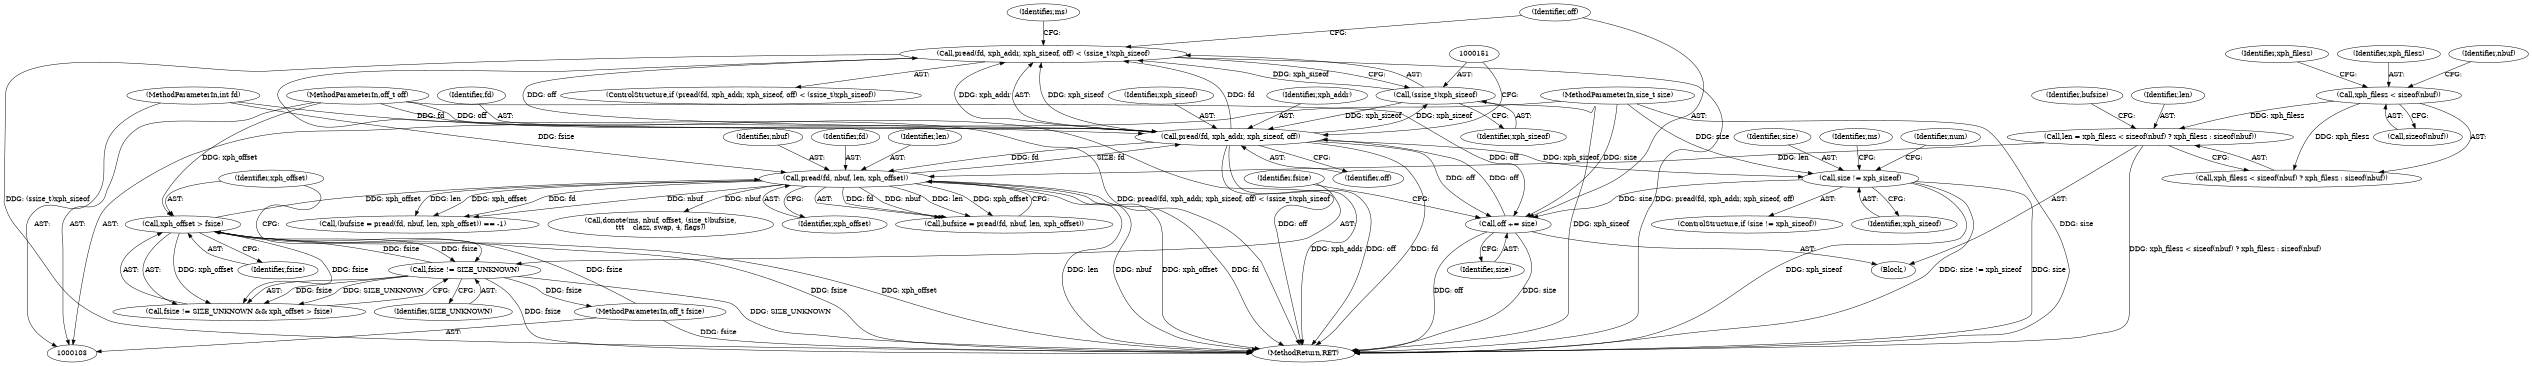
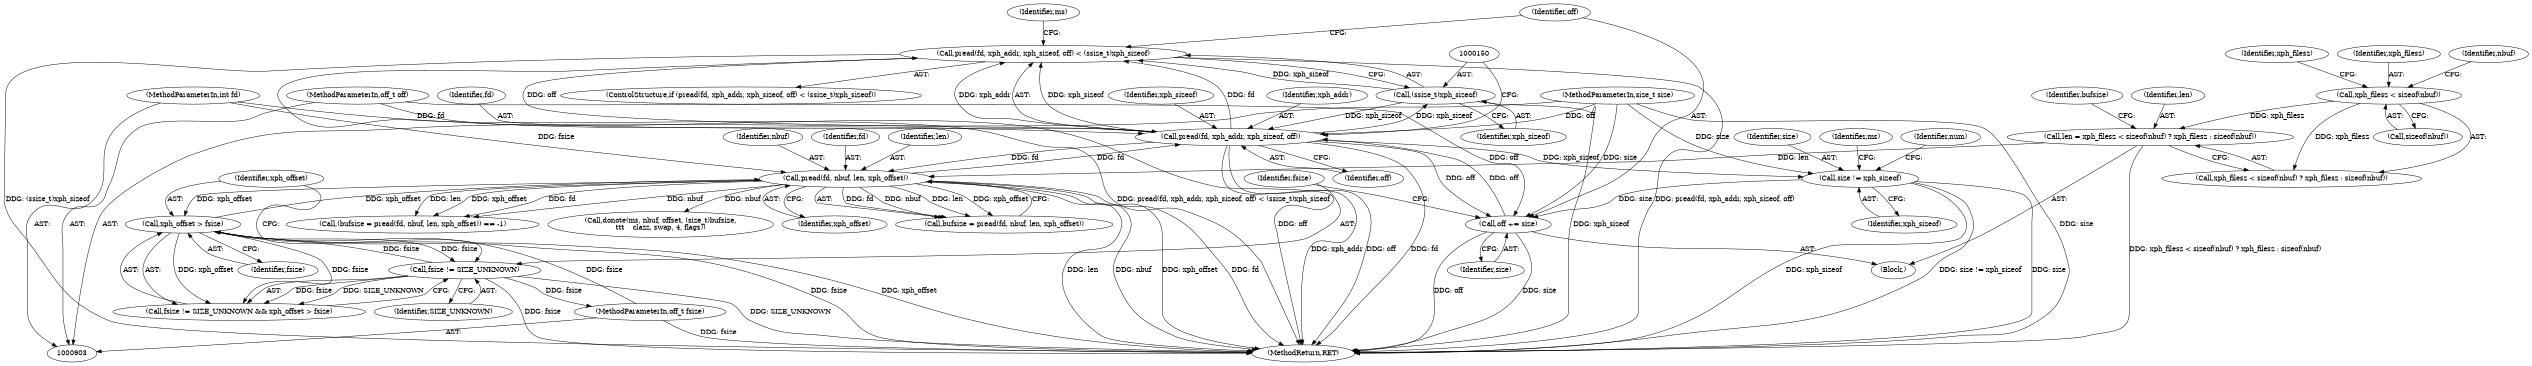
node "1000151": label "1000151" -> "1000150"
edge "(MethodParameterIn,off_t off)" -> "(Call,pread(fd, xph_addr, xph_sizeof, off))": now "(MethodParameterIn,size_t size)" -> "(Call,pread(fd, xph_addr, xph_sizeof, off))"
edge "(MethodParameterIn,off_t off)" -> "(Call,xph_offset > fsize)": now "(Call,pread(fd, nbuf, len, xph_offset))" -> "(Call,xph_offset > fsize)"
edge "(Call,pread(fd, nbuf, len, xph_offset))" -> "(Call,pread(fd, xph_addr, xph_sizeof, off))": label "SIZE: fd" -> "DDG: fd"
node "(ControlStructure,if (size != xph_sizeof))": removed
node "1000103": label "1000103" -> "1000903"
